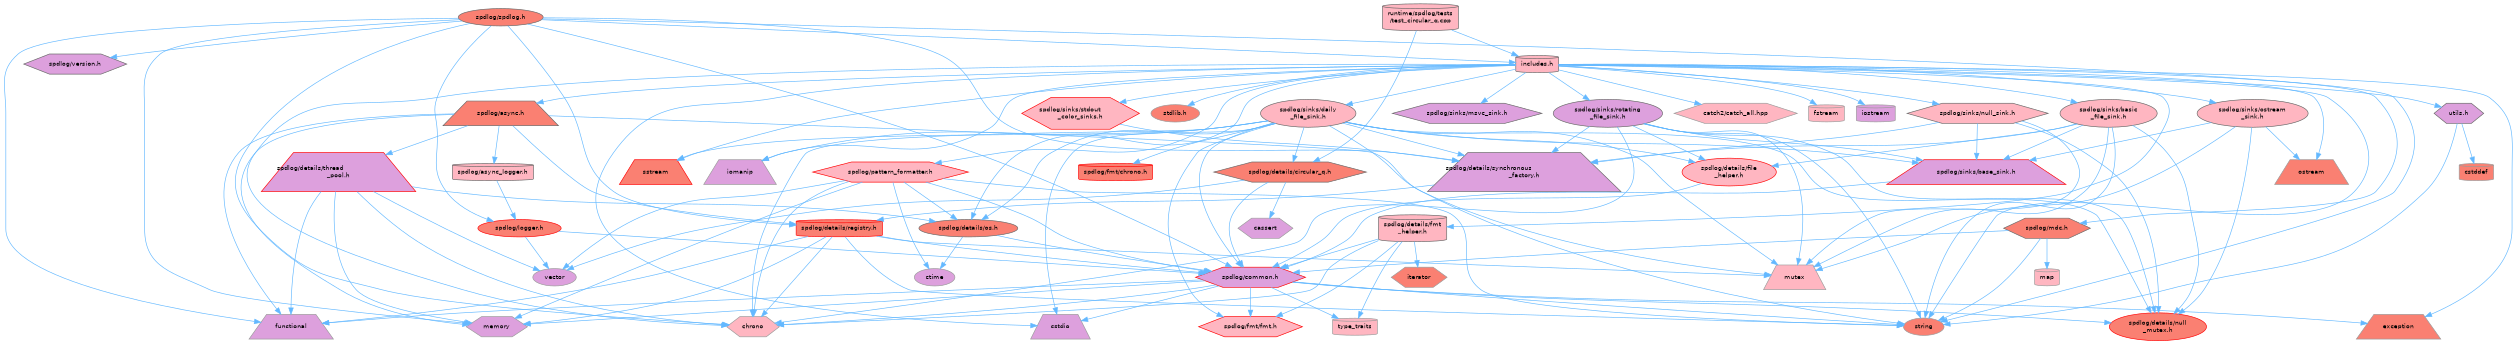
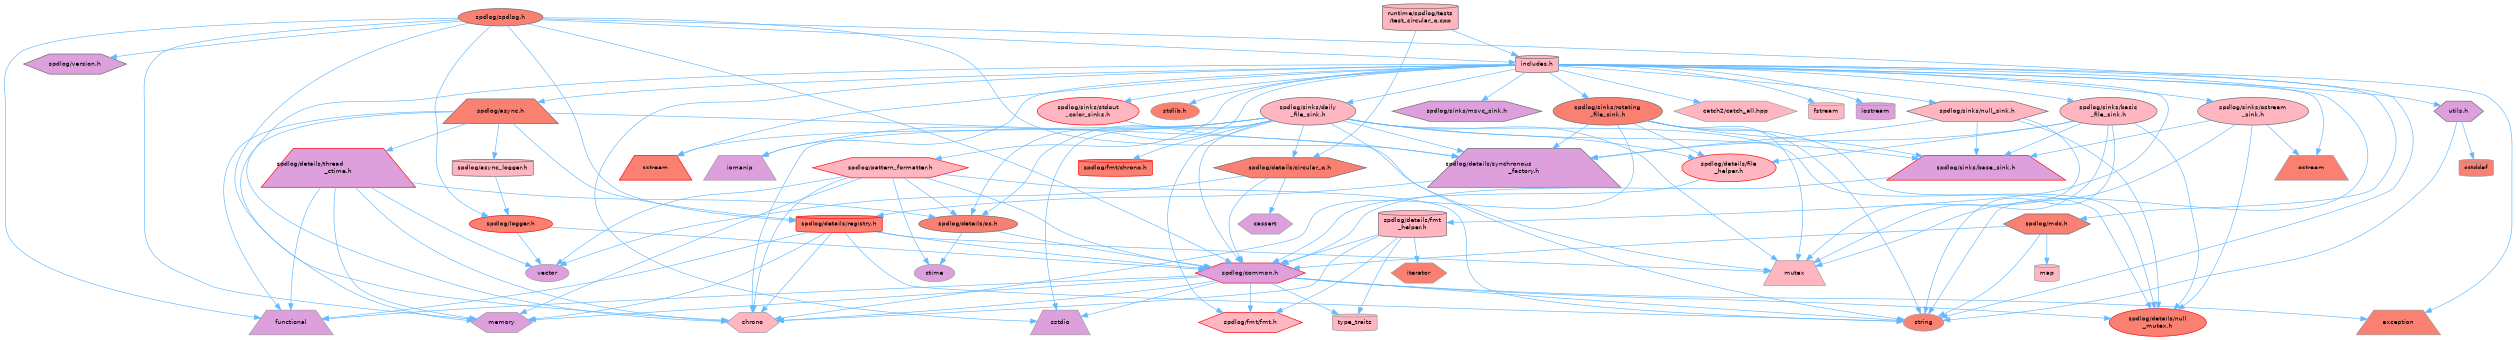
node "spdlog/sinks/stdout _color_sinks.h": shape hexagon -> ellipse
node "spdlog/sinks/rotating _file_sink.h": fillcolor plum -> salmon
node "spdlog/details/thread _pool.h": label "spdlog/details/thread _pool.h" -> "spdlog/details/thread _ctime.h"
